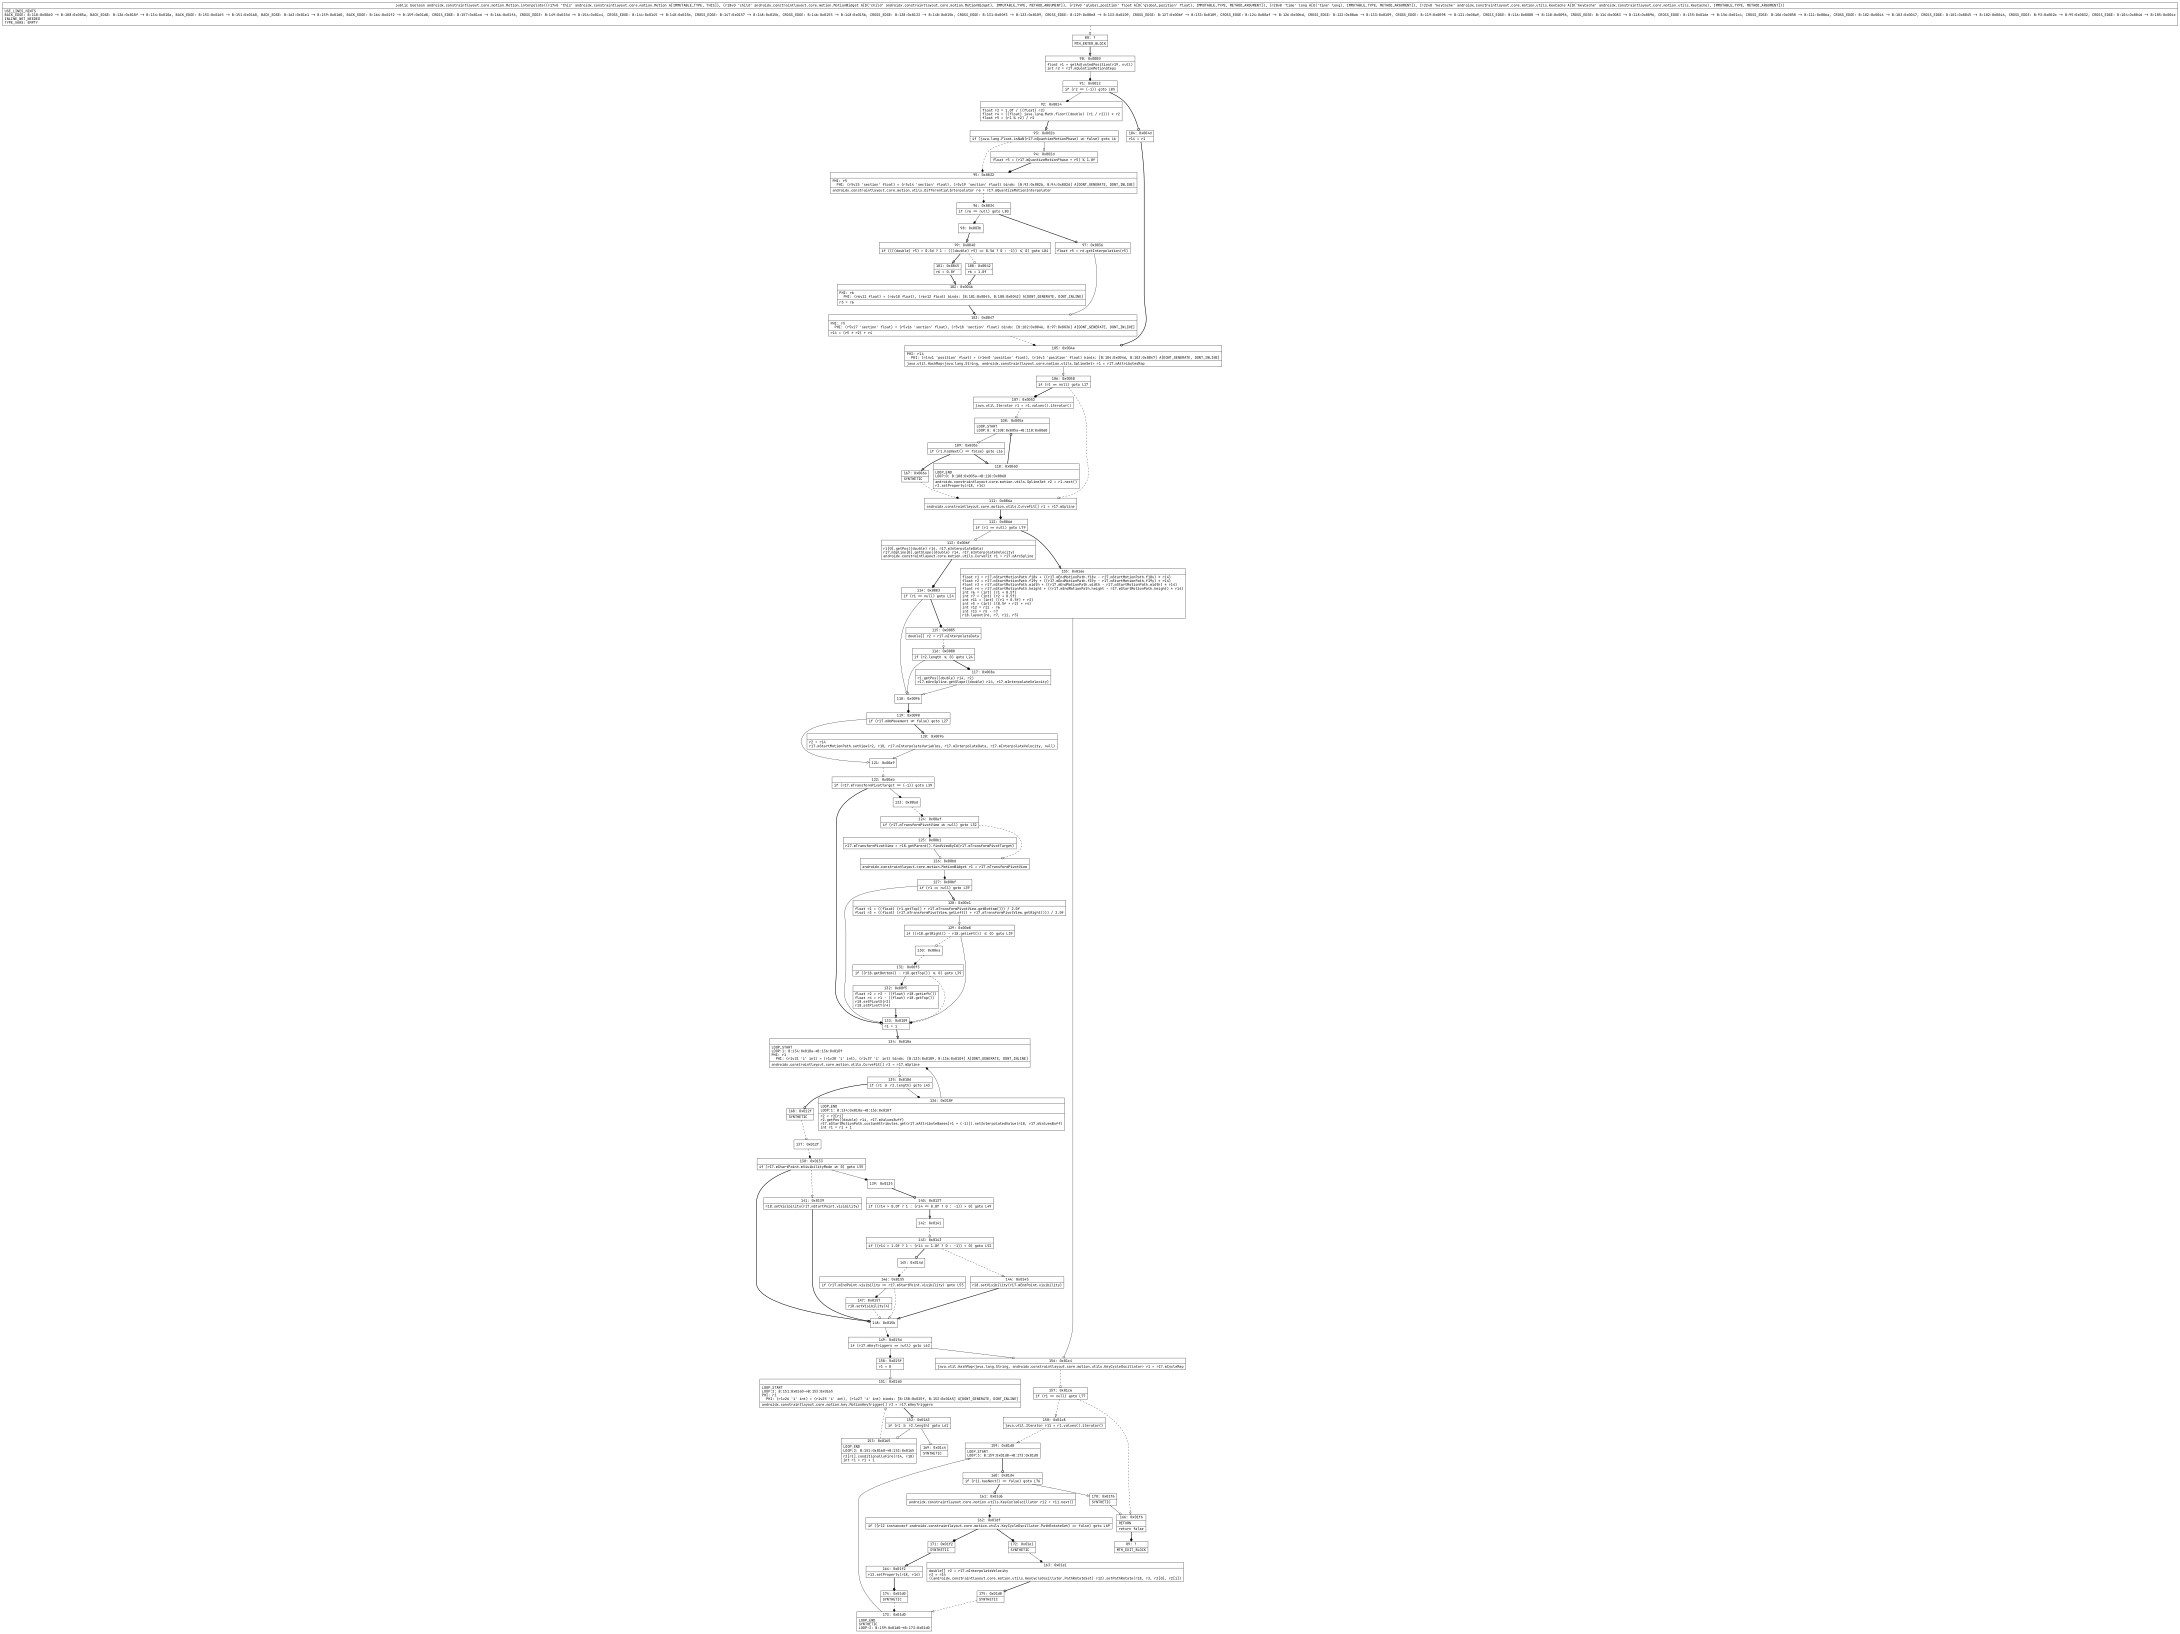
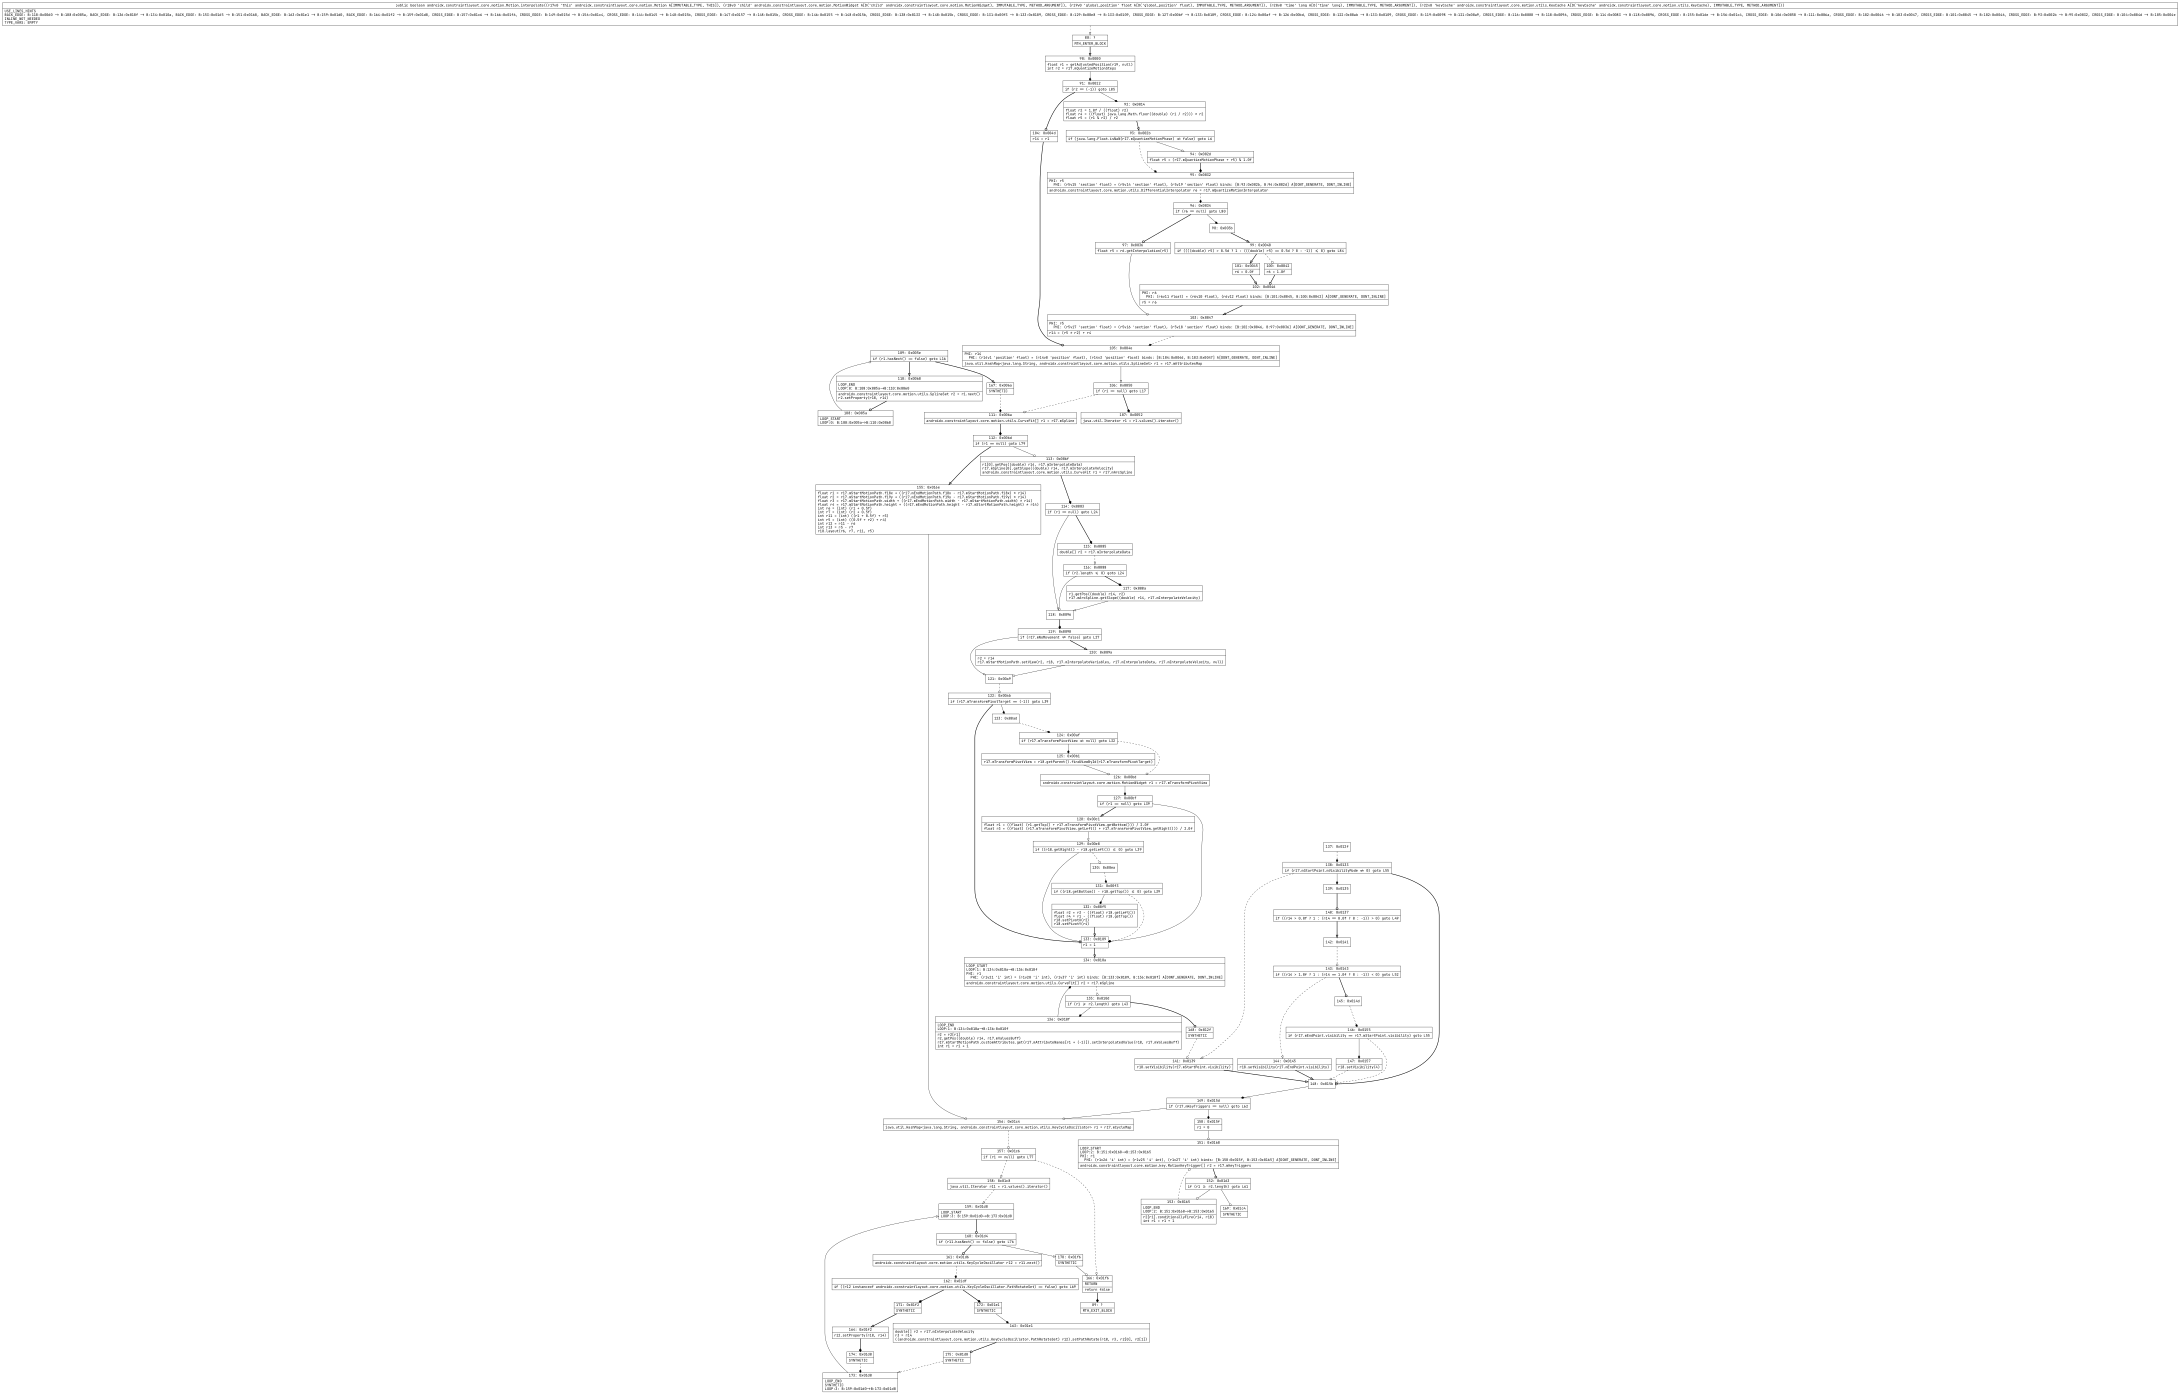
edge "107: 0x0052" -> "108: 0x005a": removed
edge "168: 0x012f" -> "137: 0x012f": now "168: 0x012f" -> "141: 0x0139"
